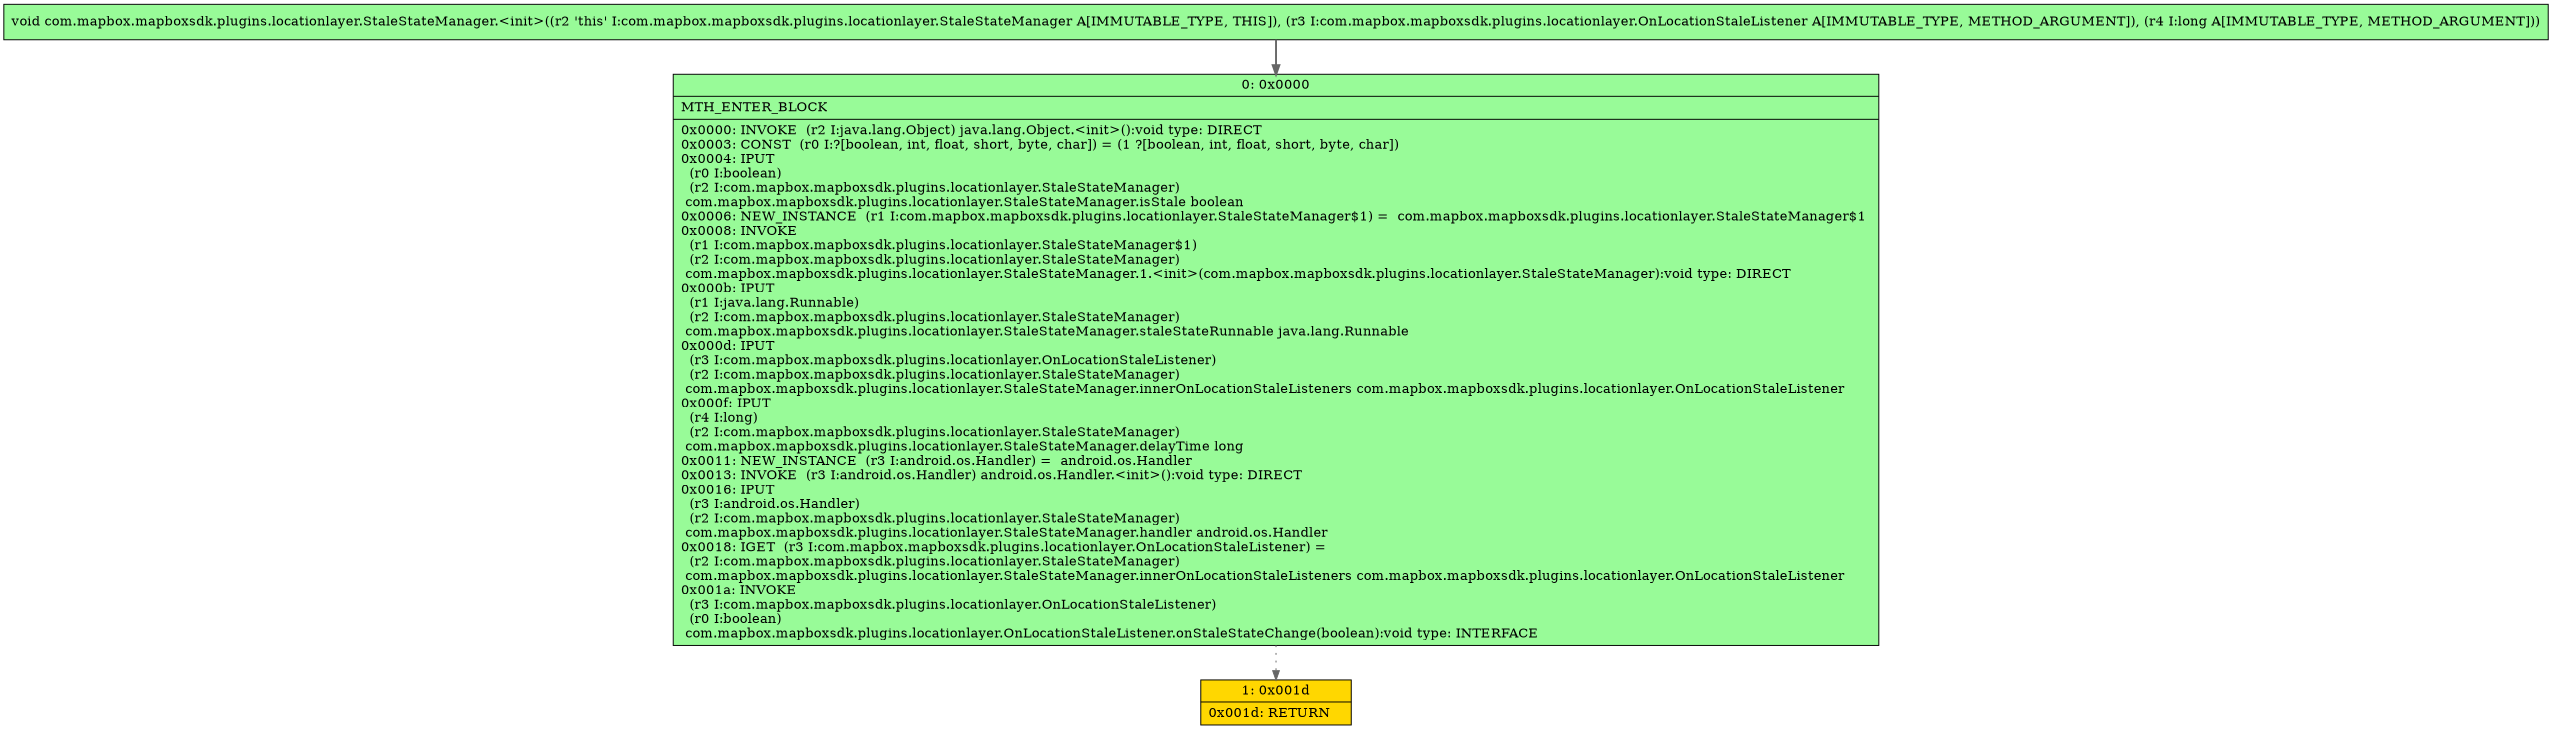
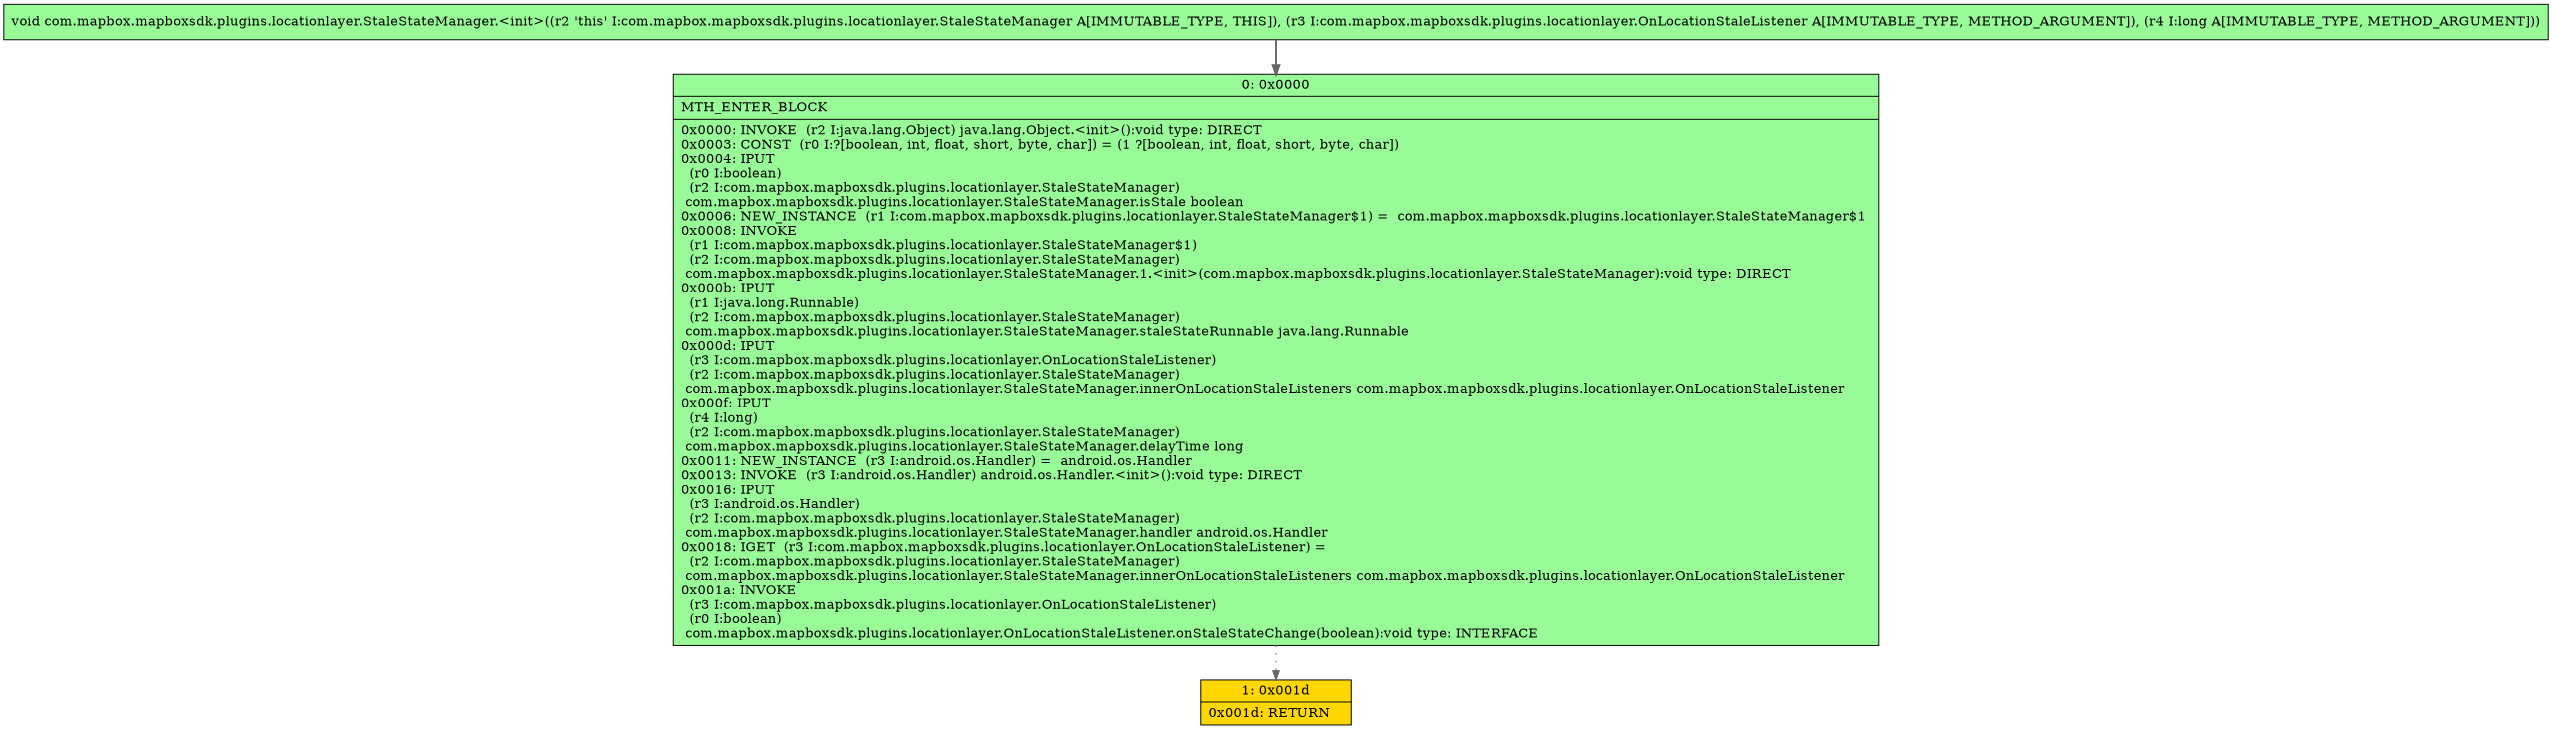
node "0: 0x0000": text "(r1 I:java.lang.Runnable)" -> "(r1 I:java.long.Runnable)"
